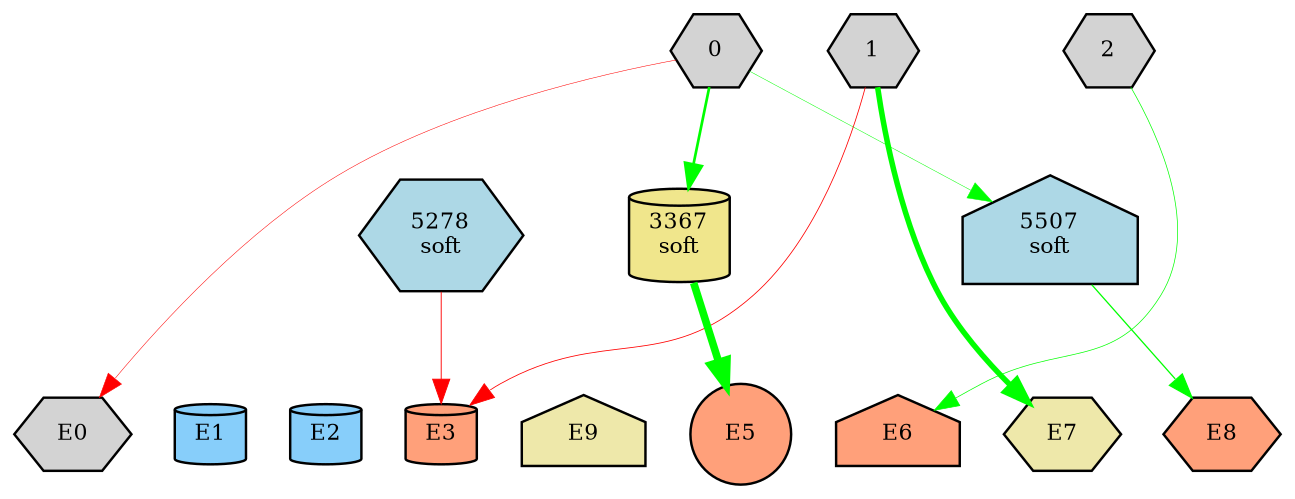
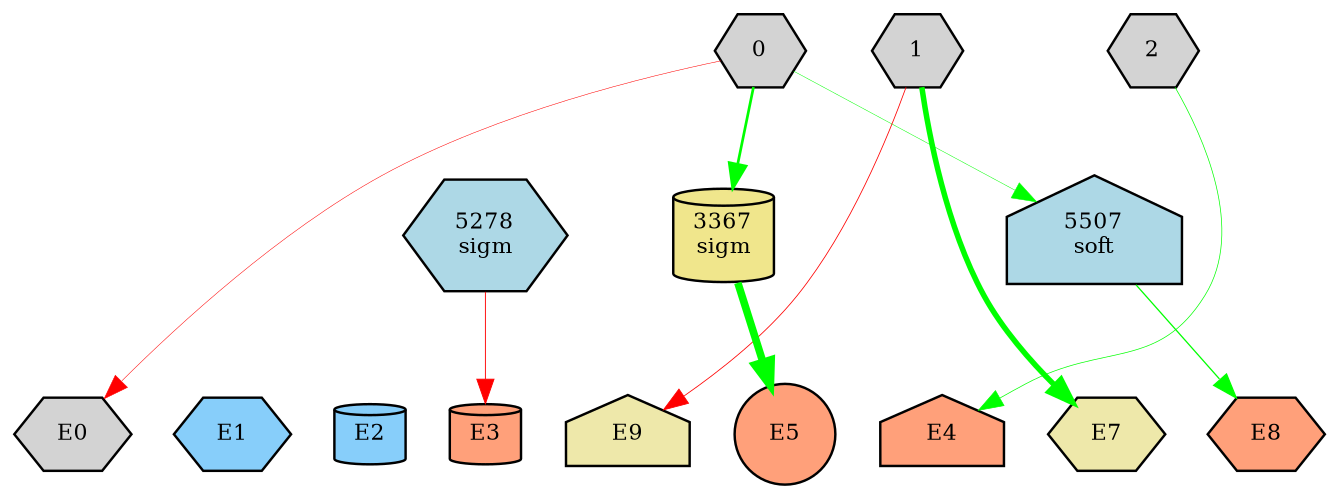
node "5278 soft": label "5278 soft" -> "5278 sigm"
node "3367 soft": label "3367 soft" -> "3367 sigm"
edge "1" -> "E3": now "1" -> "E9"
node "E1": shape cylinder -> hexagon
node "E6": label "E6" -> "E4"
